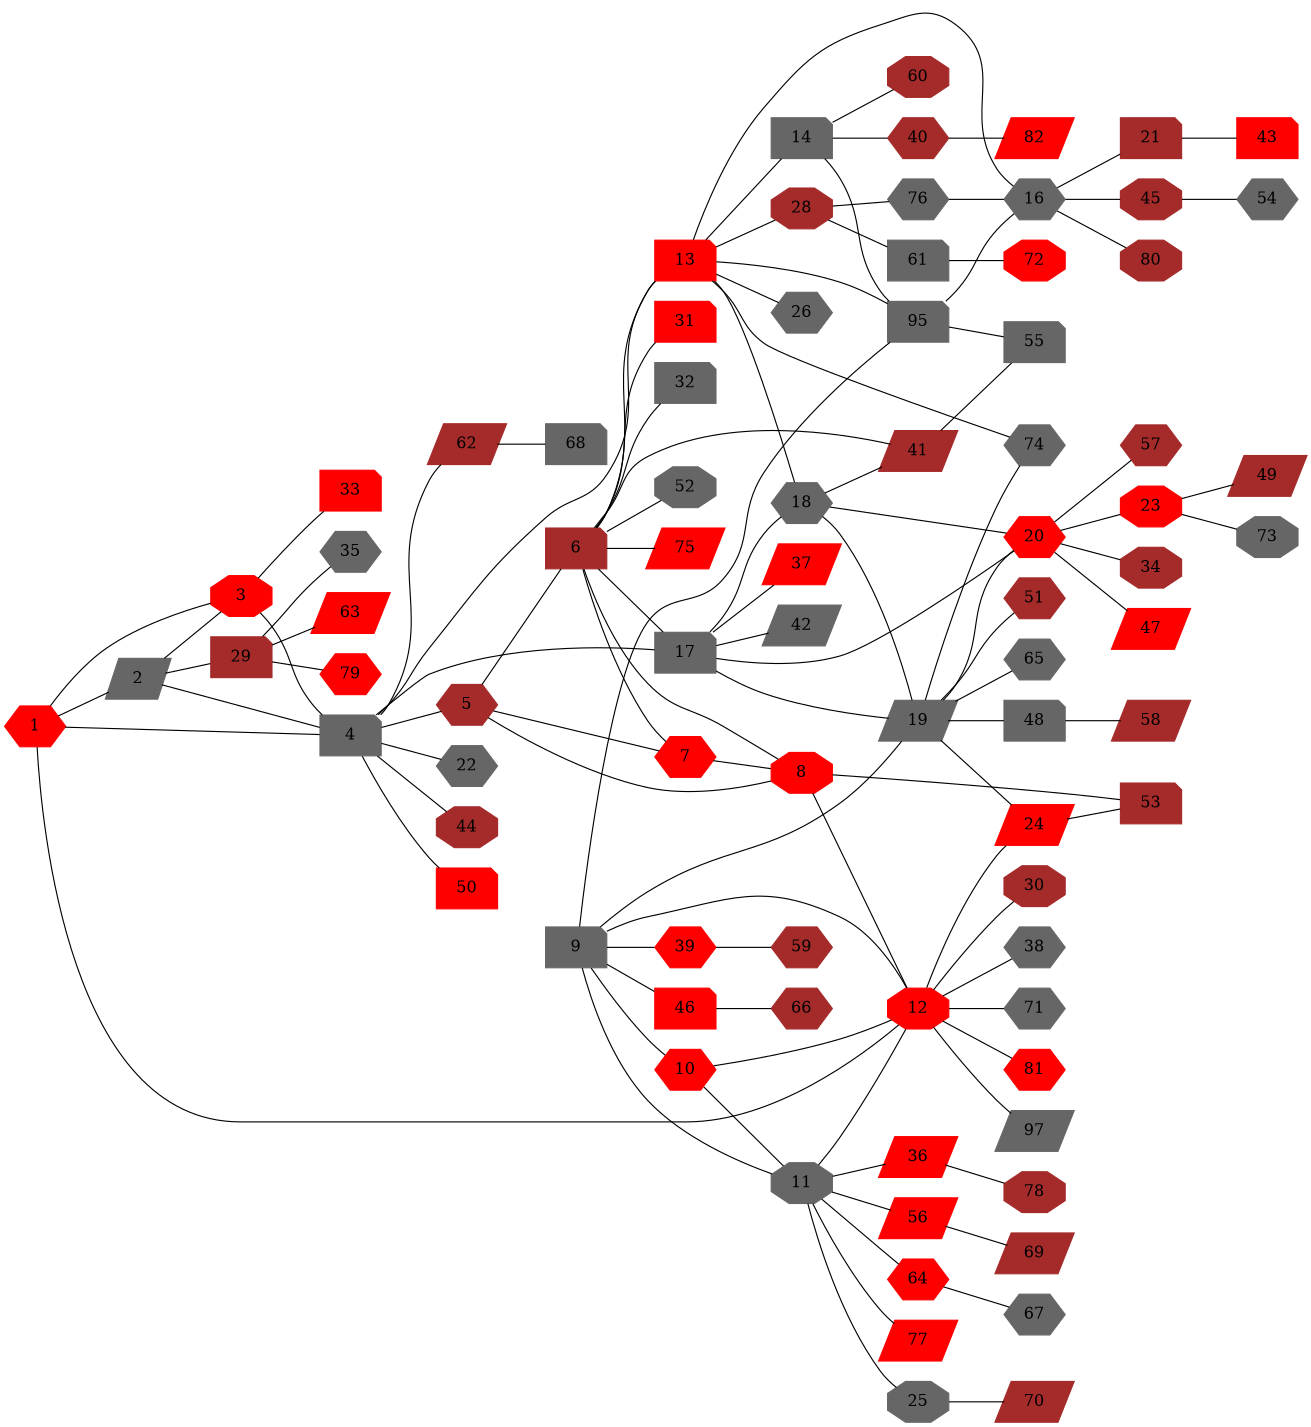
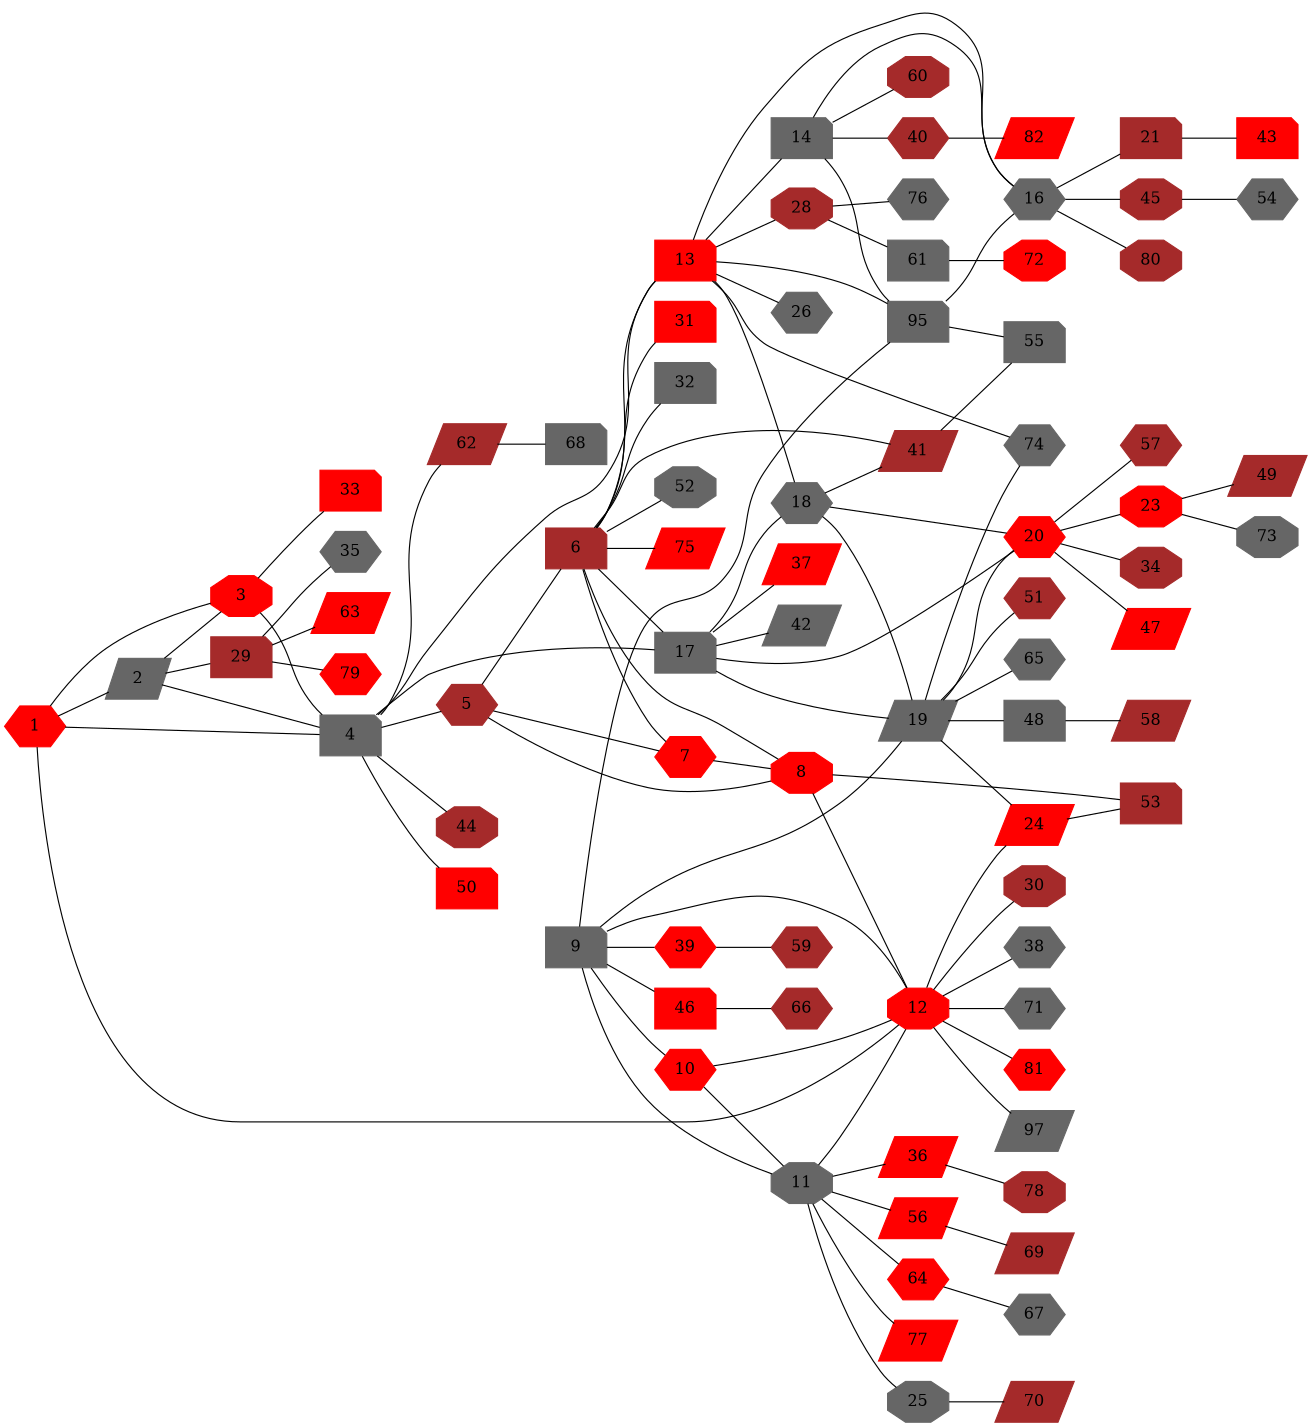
edge "76" -- "16": now "14" -- "16"
node "22": removed
